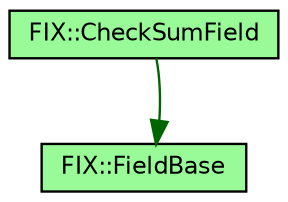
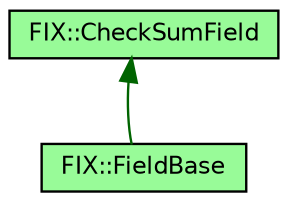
edge "FIX::CheckSumField" -> "FIX::FieldBase": reversed
